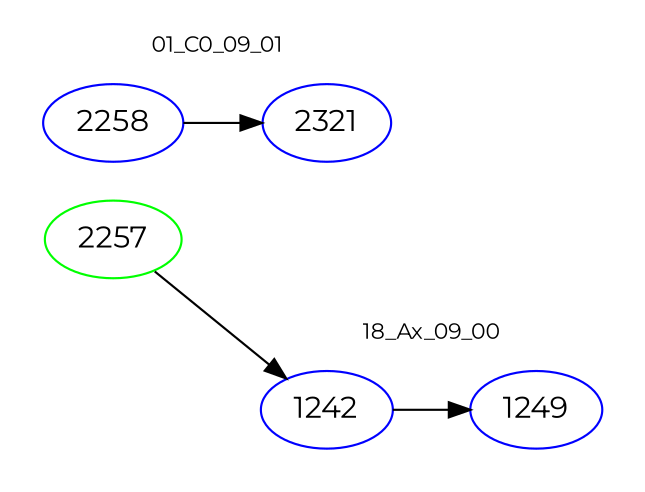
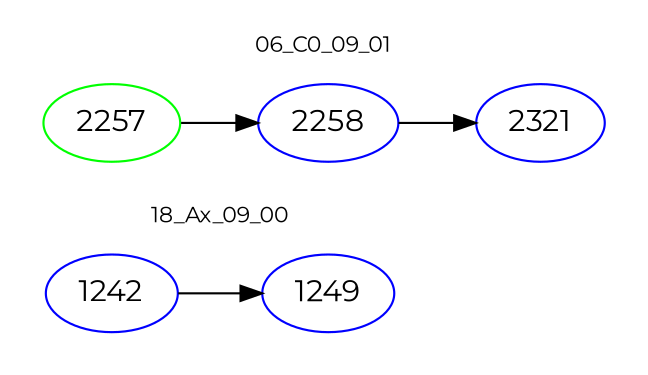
cluster "01_C0_09_01": label "01_C0_09_01" -> "06_C0_09_01"
edge "2257" -> "1242": now "2257" -> "2258"
